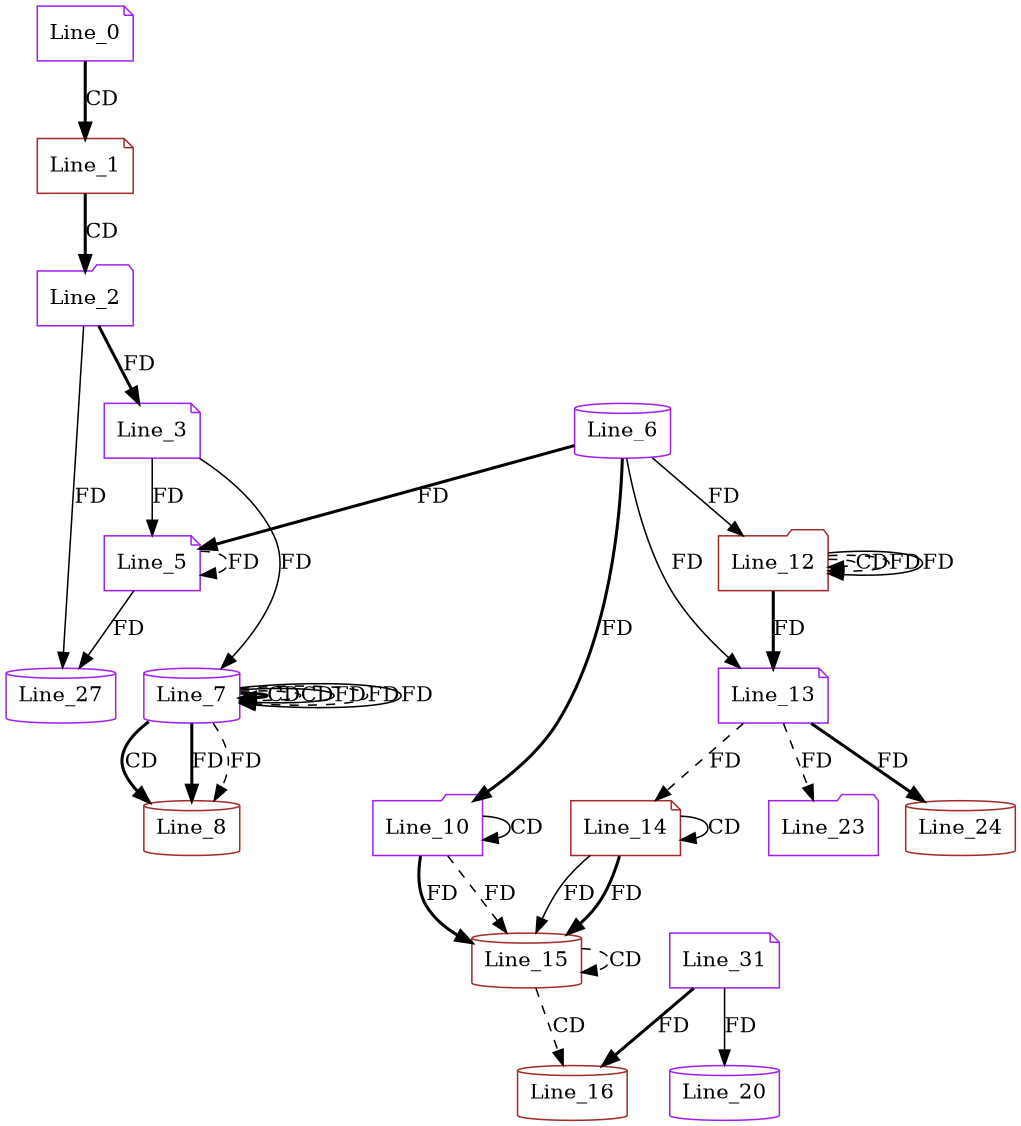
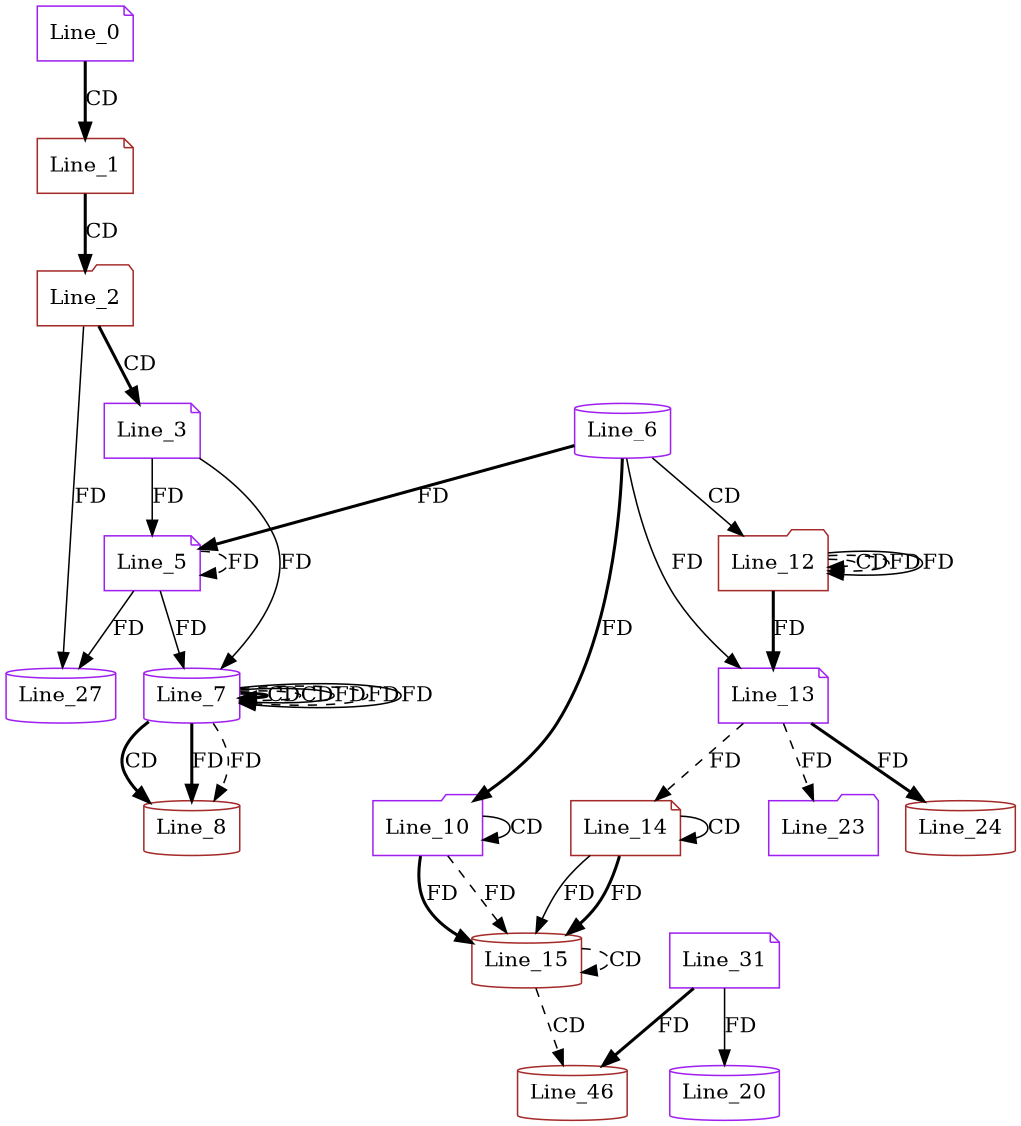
node "Line_2": color purple -> brown
edge "Line_2" -> "Line_3": label "FD" -> "CD"
edge "Line_6" -> "Line_12": label "FD" -> "CD"
edge "Line_5" -> "Line_7": added, label "FD"
node "Line_16": label "Line_16" -> "Line_46"
